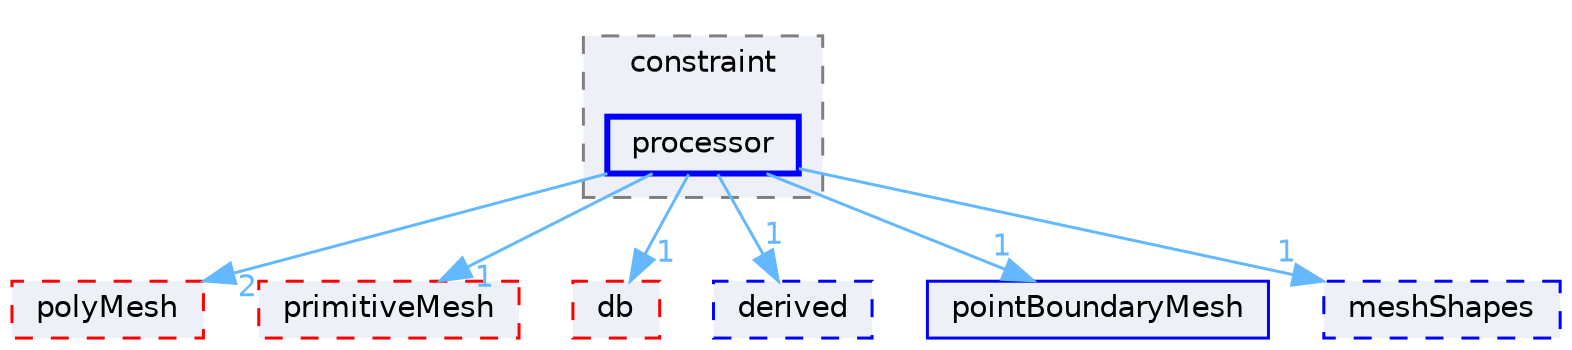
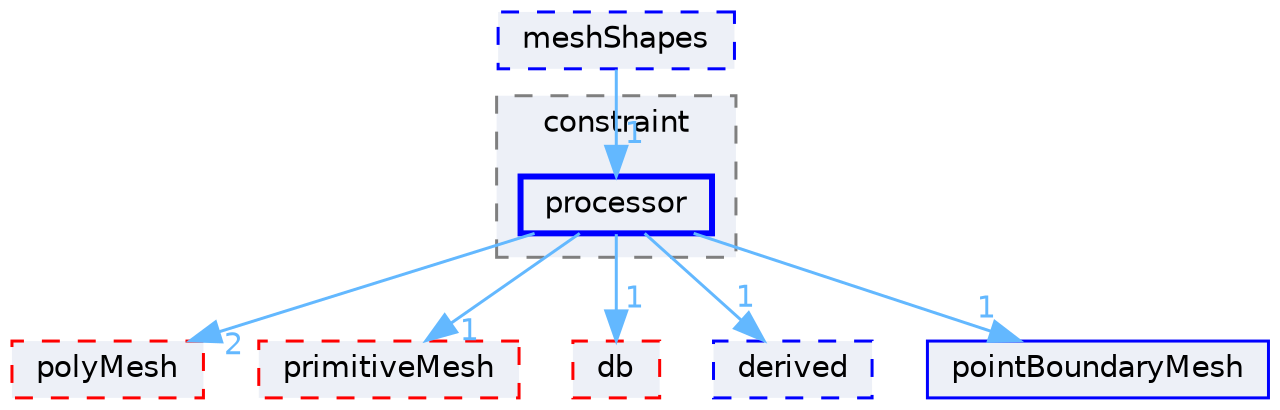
edge "processor" -> "meshShapes": reversed
